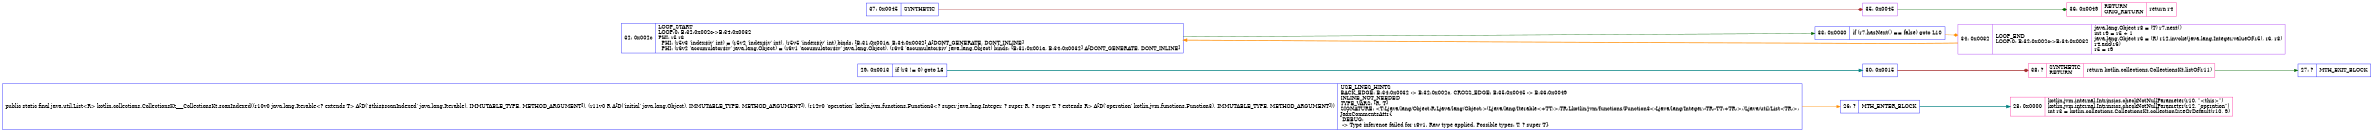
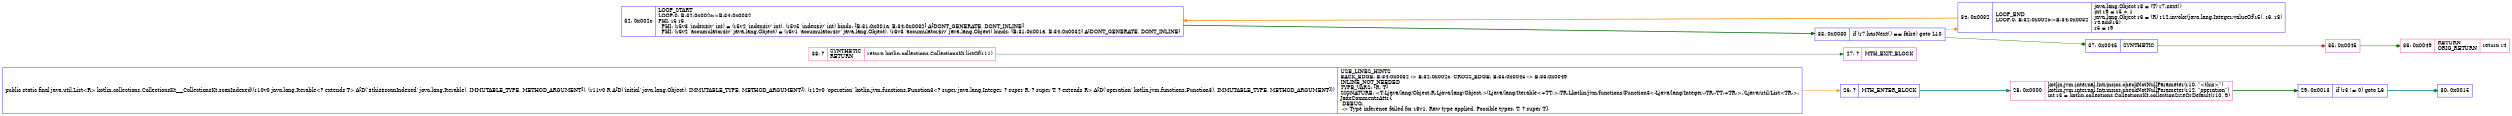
edge "32: 0x002c" -> "33: 0x0030": style solid -> bold
node "34: 0x0032": color purple -> blue
edge "33: 0x0030" -> "37: 0x0045": added
edge "29: 0x0013" -> "30: 0x0015": arrowhead normal -> diamond
edge "30: 0x0015" -> "38: ?": removed
node "27: ?": color blue -> purple
edge "28: 0x0000" -> "29: 0x0013": added
